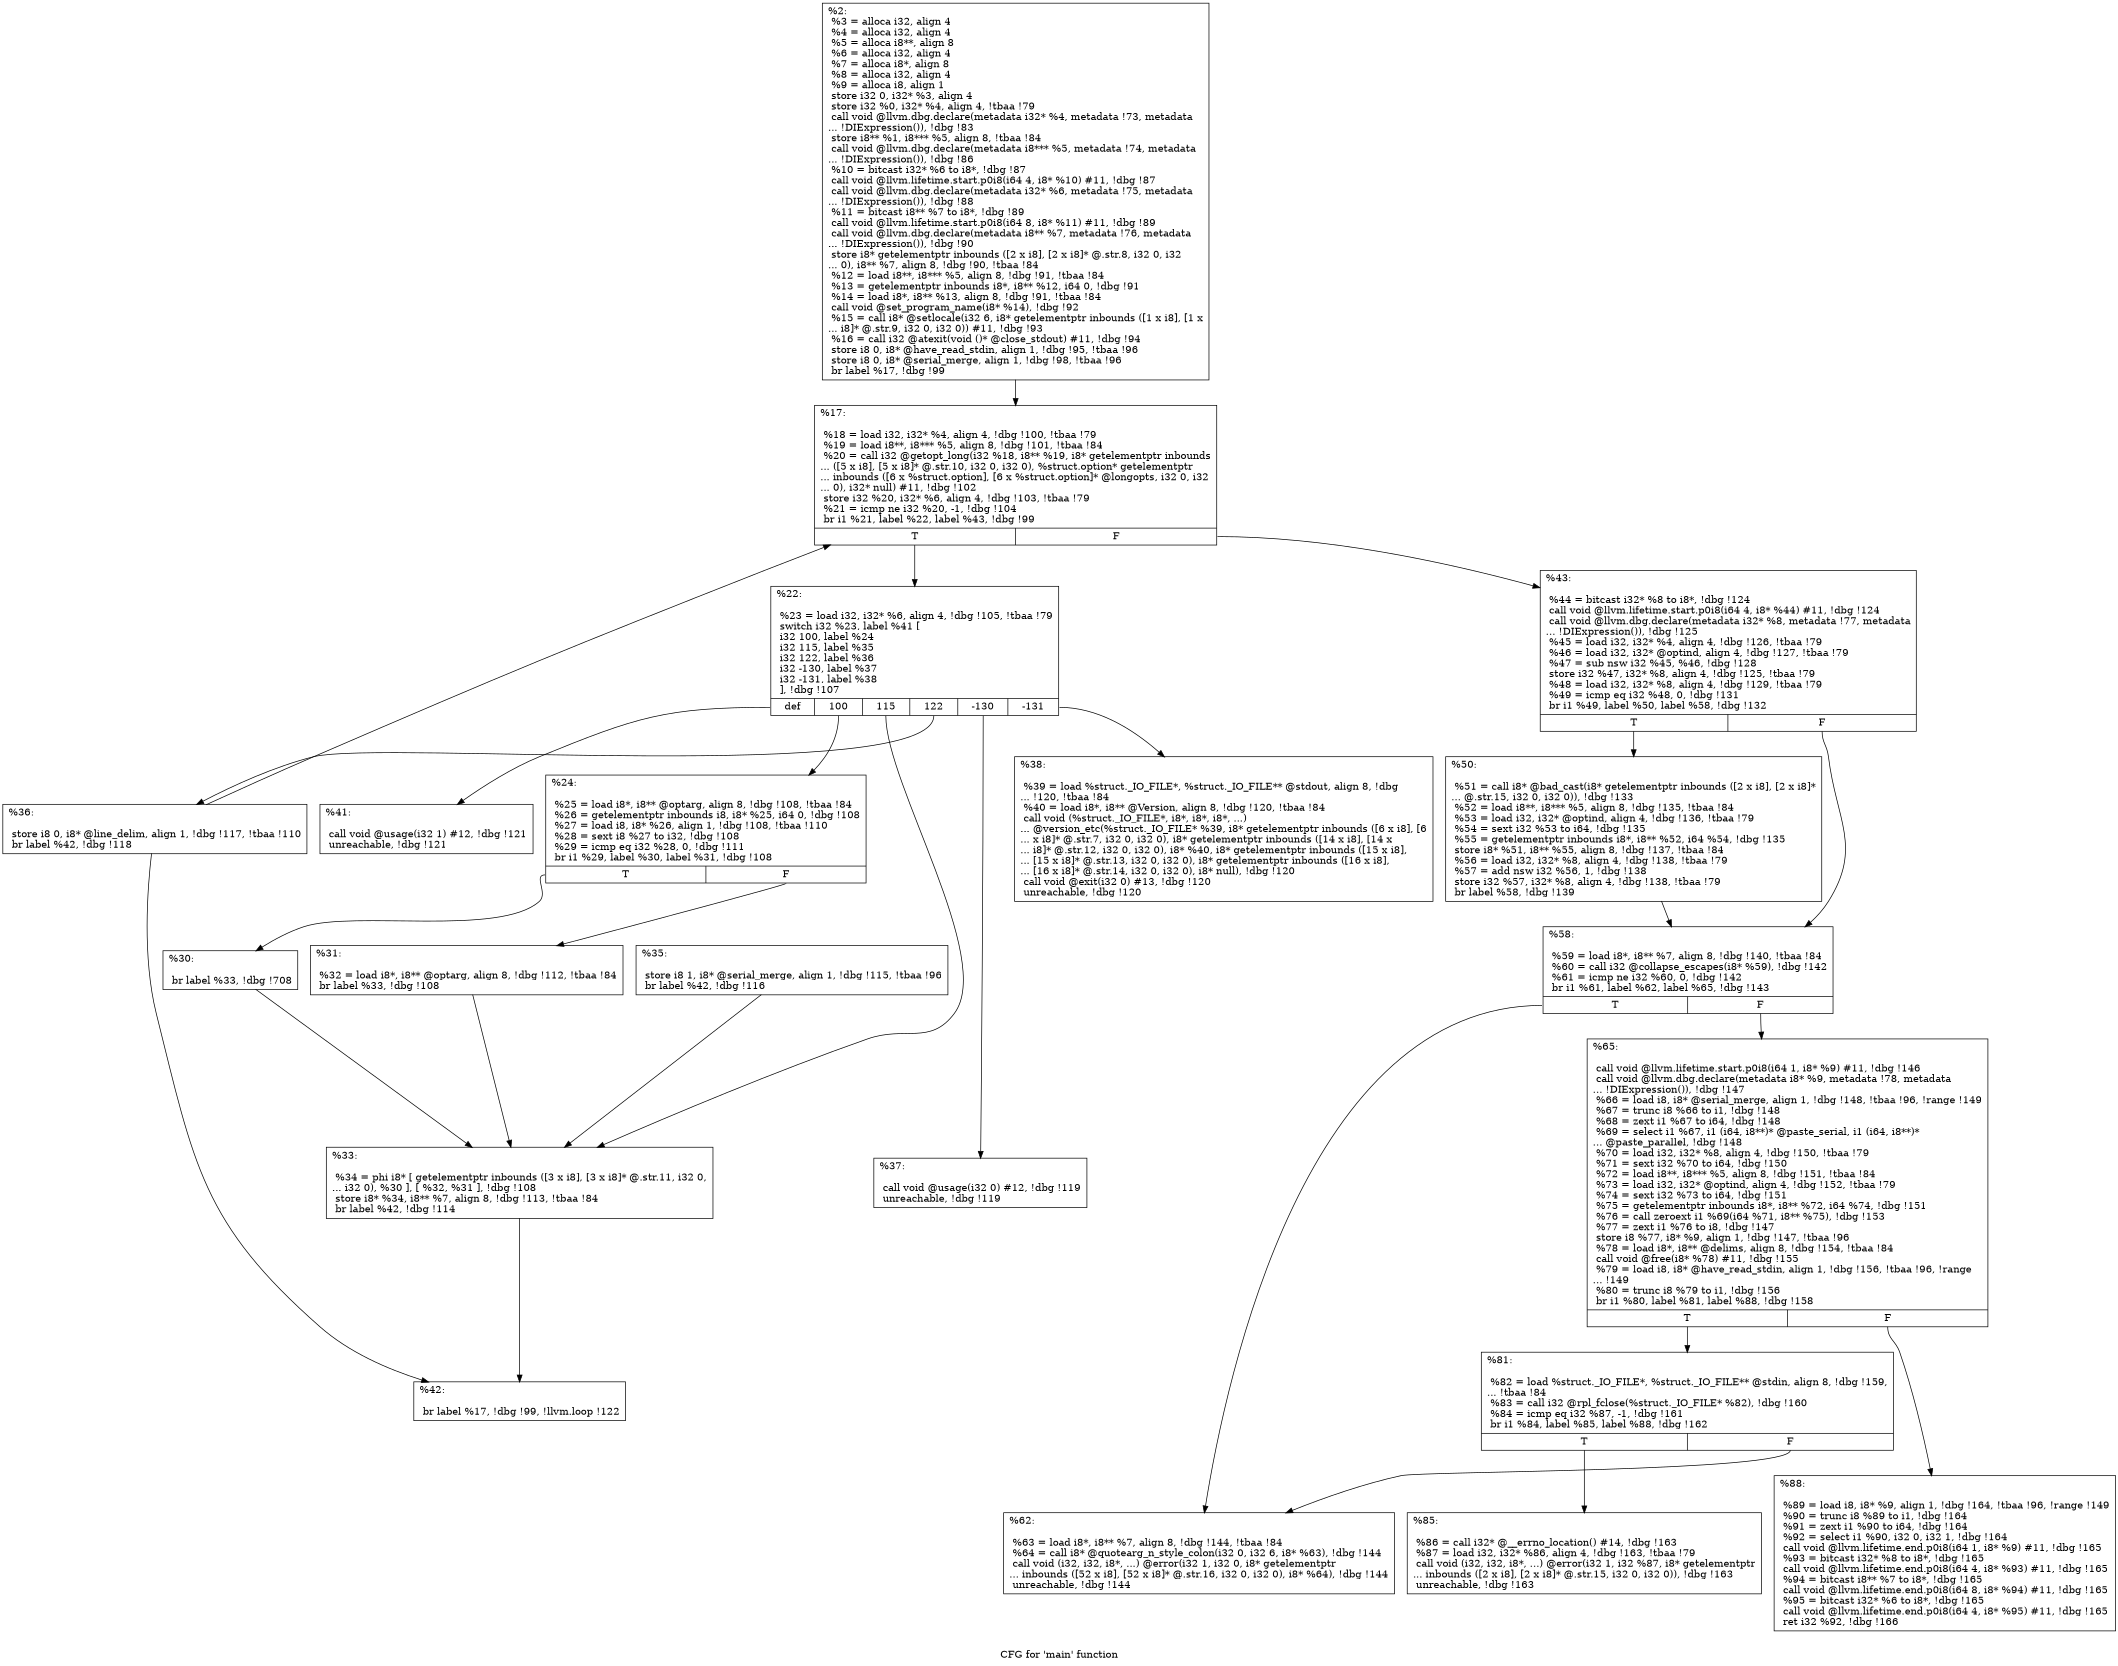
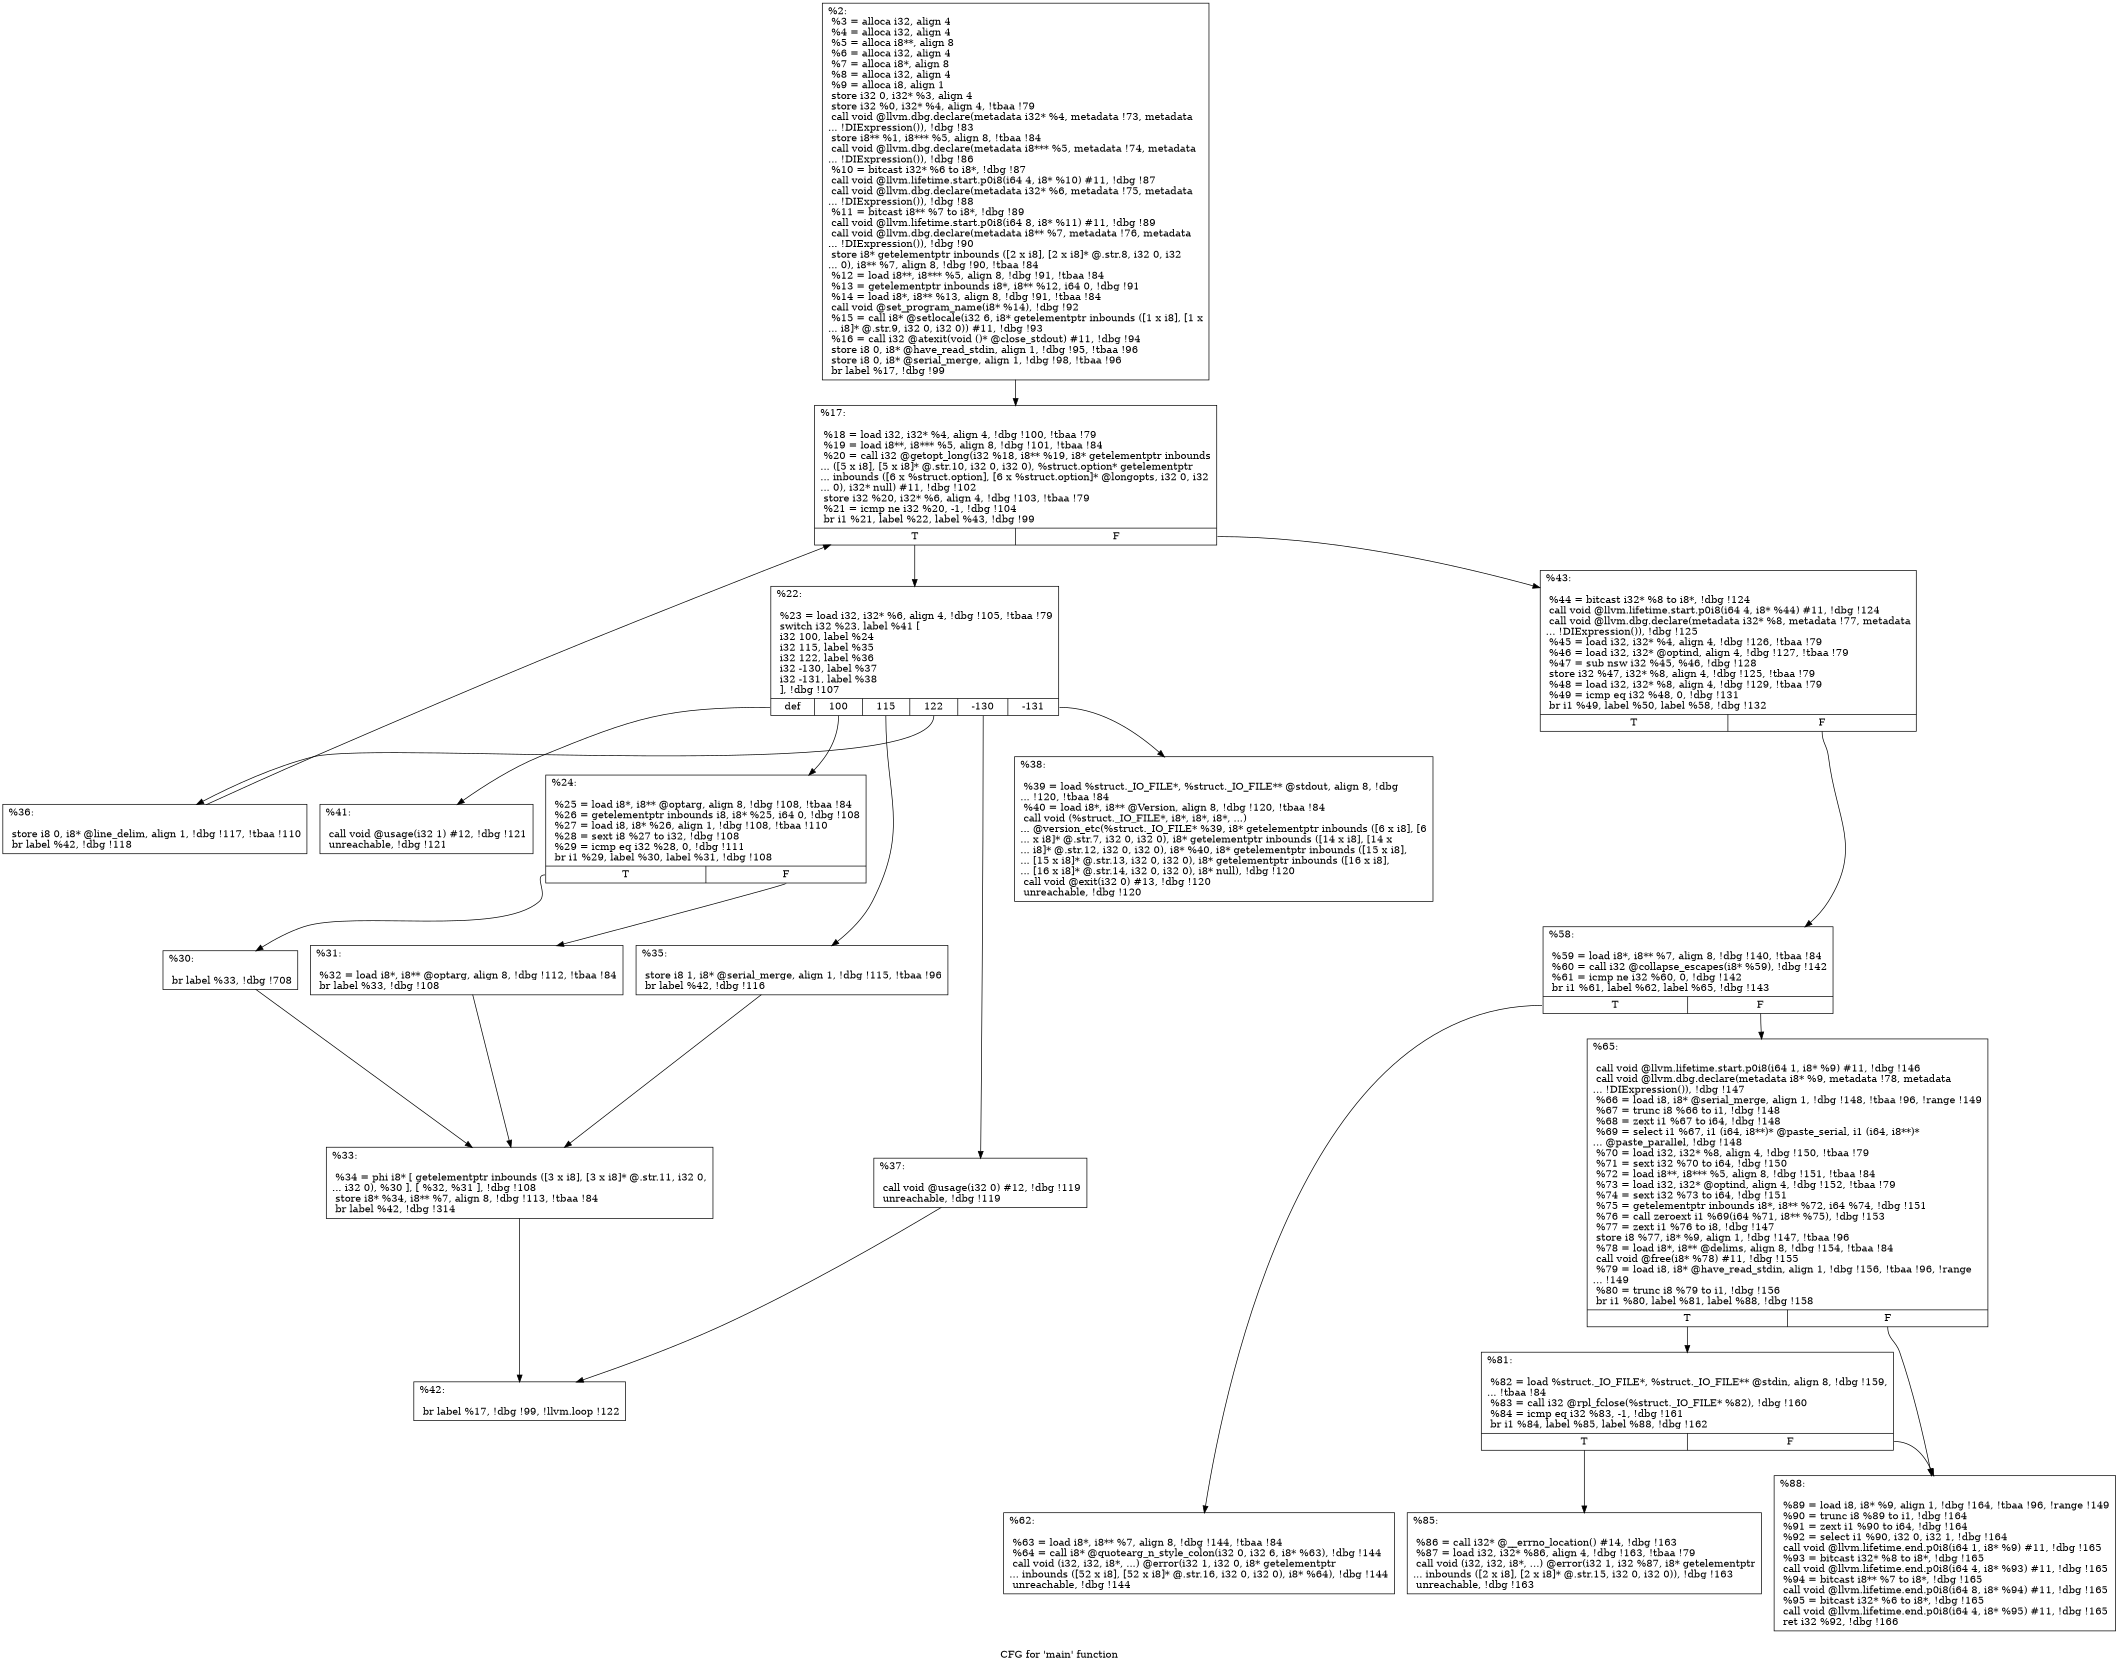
node "%50:": removed
edge "%22:" -> "%33:": now "%22:" -> "%35:"
edge "%36:" -> "%42:": now "%37:" -> "%42:"
node "%33:": text "br label %42, !dbg !114" -> "br label %42, !dbg !314"
node "%81:": text "%84 = icmp eq i32 %87, -1, !dbg !161" -> "%84 = icmp eq i32 %83, -1, !dbg !161"
edge "%81:" -> "%62:": now "%81:" -> "%88:"
